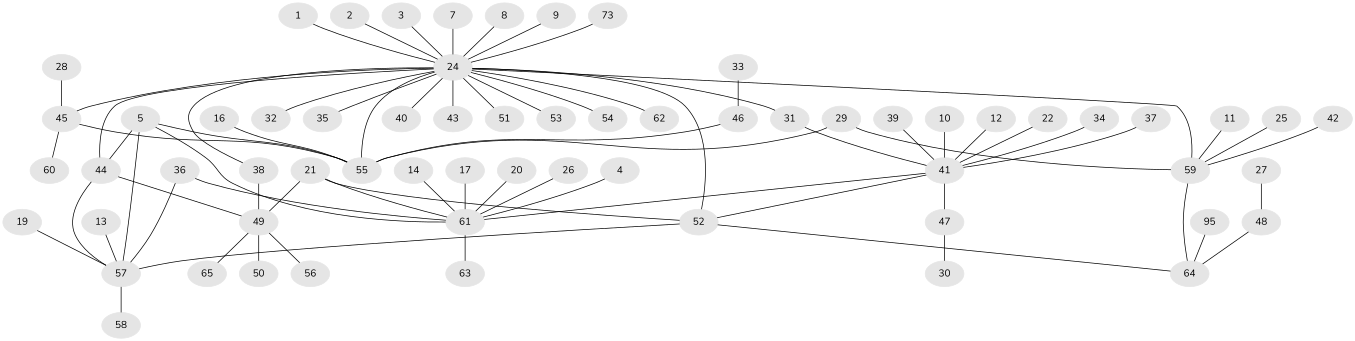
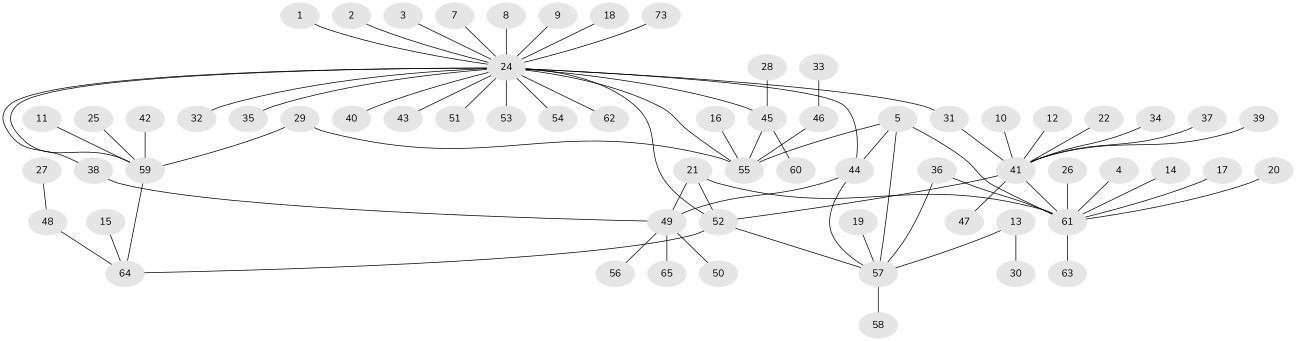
node "18": added
node "95": label "95" -> "15"
edge "47" -- "30": now "13" -- "30"
